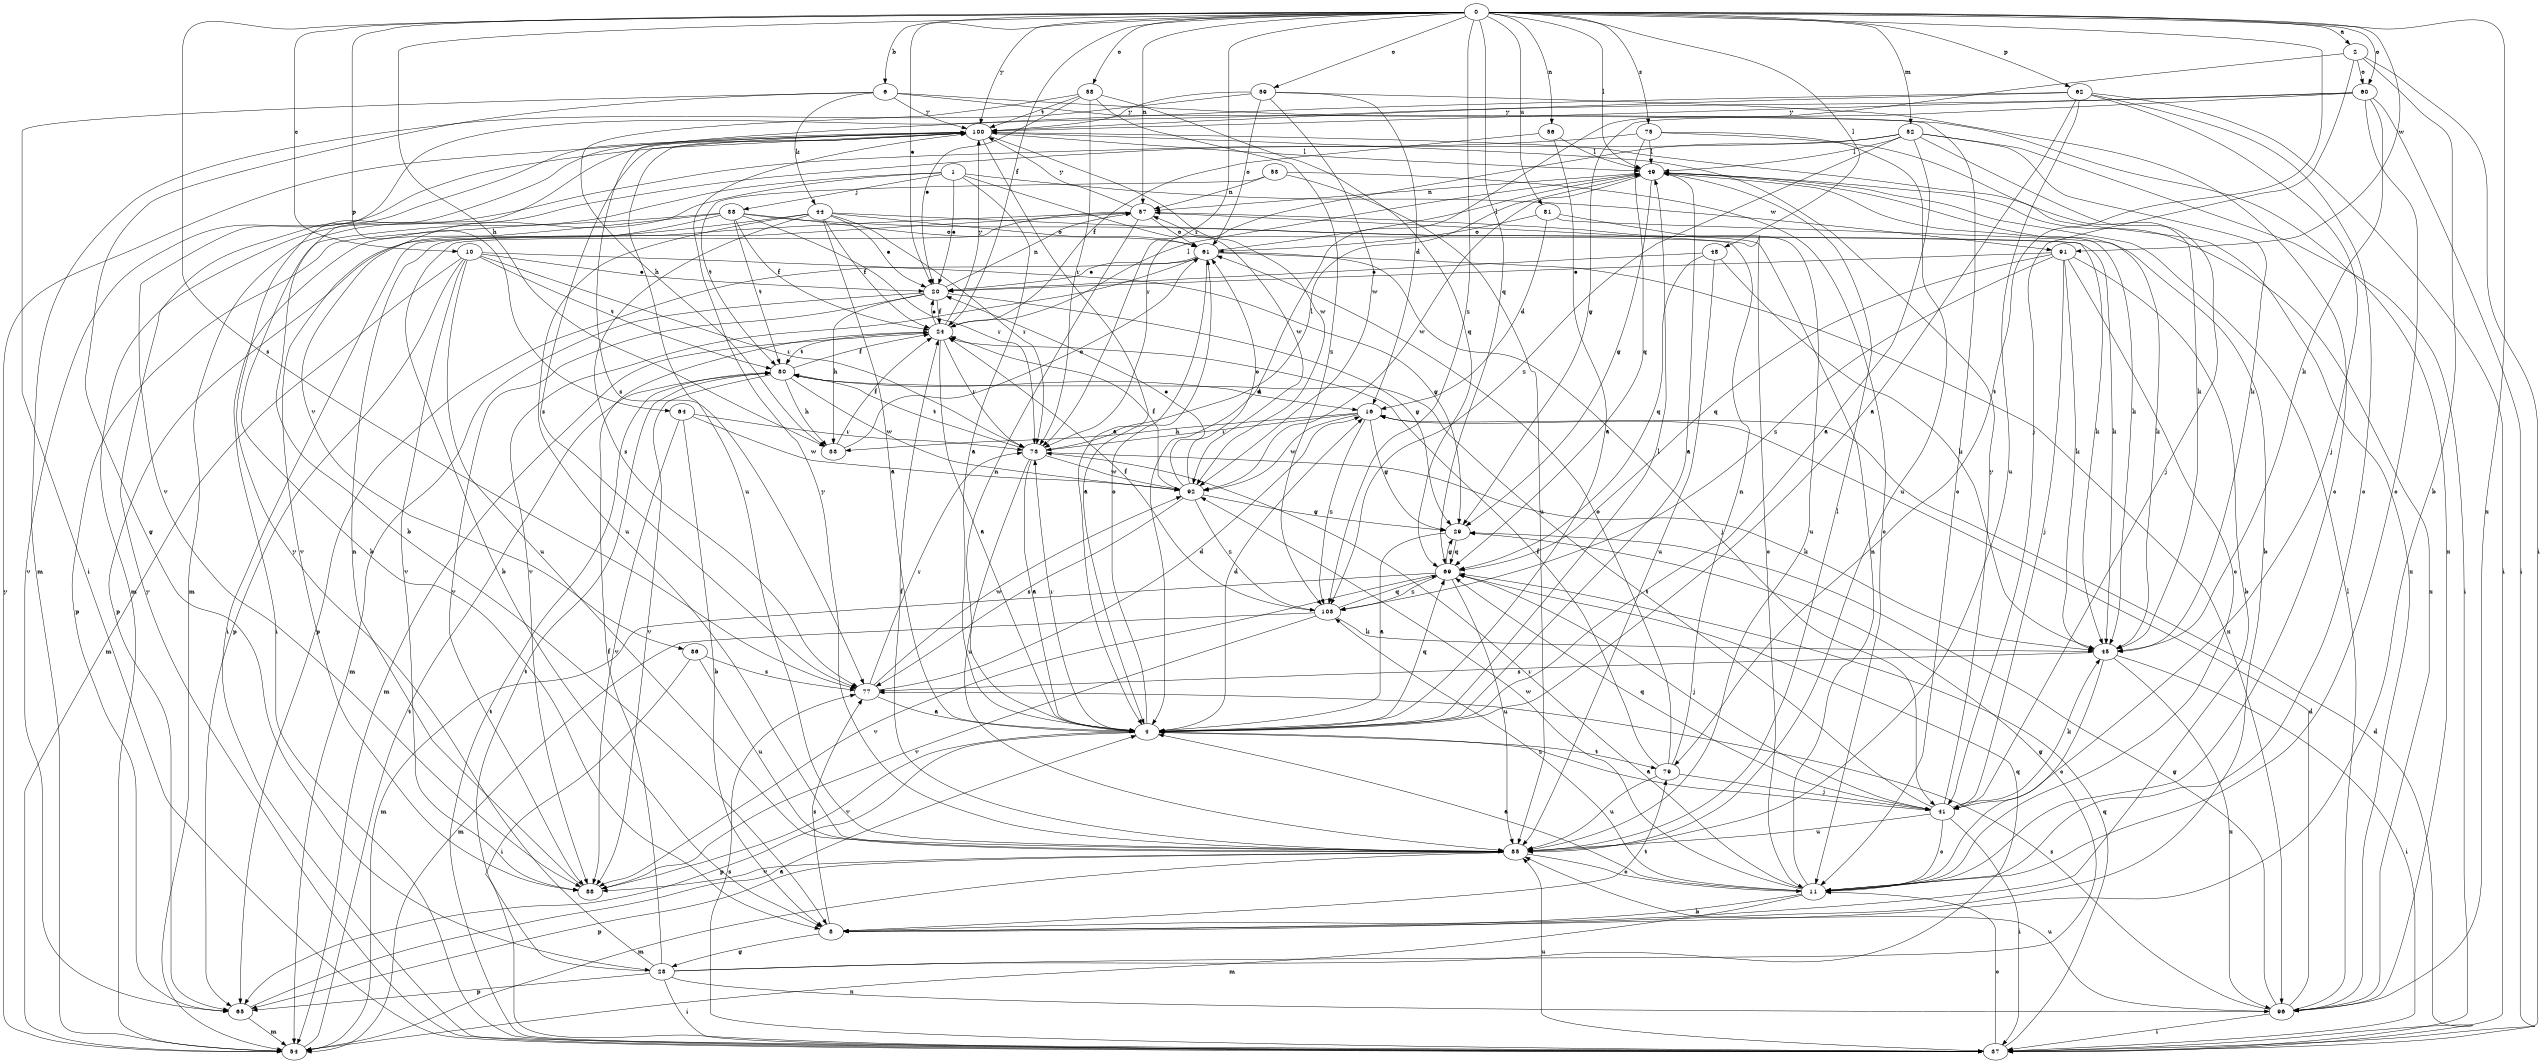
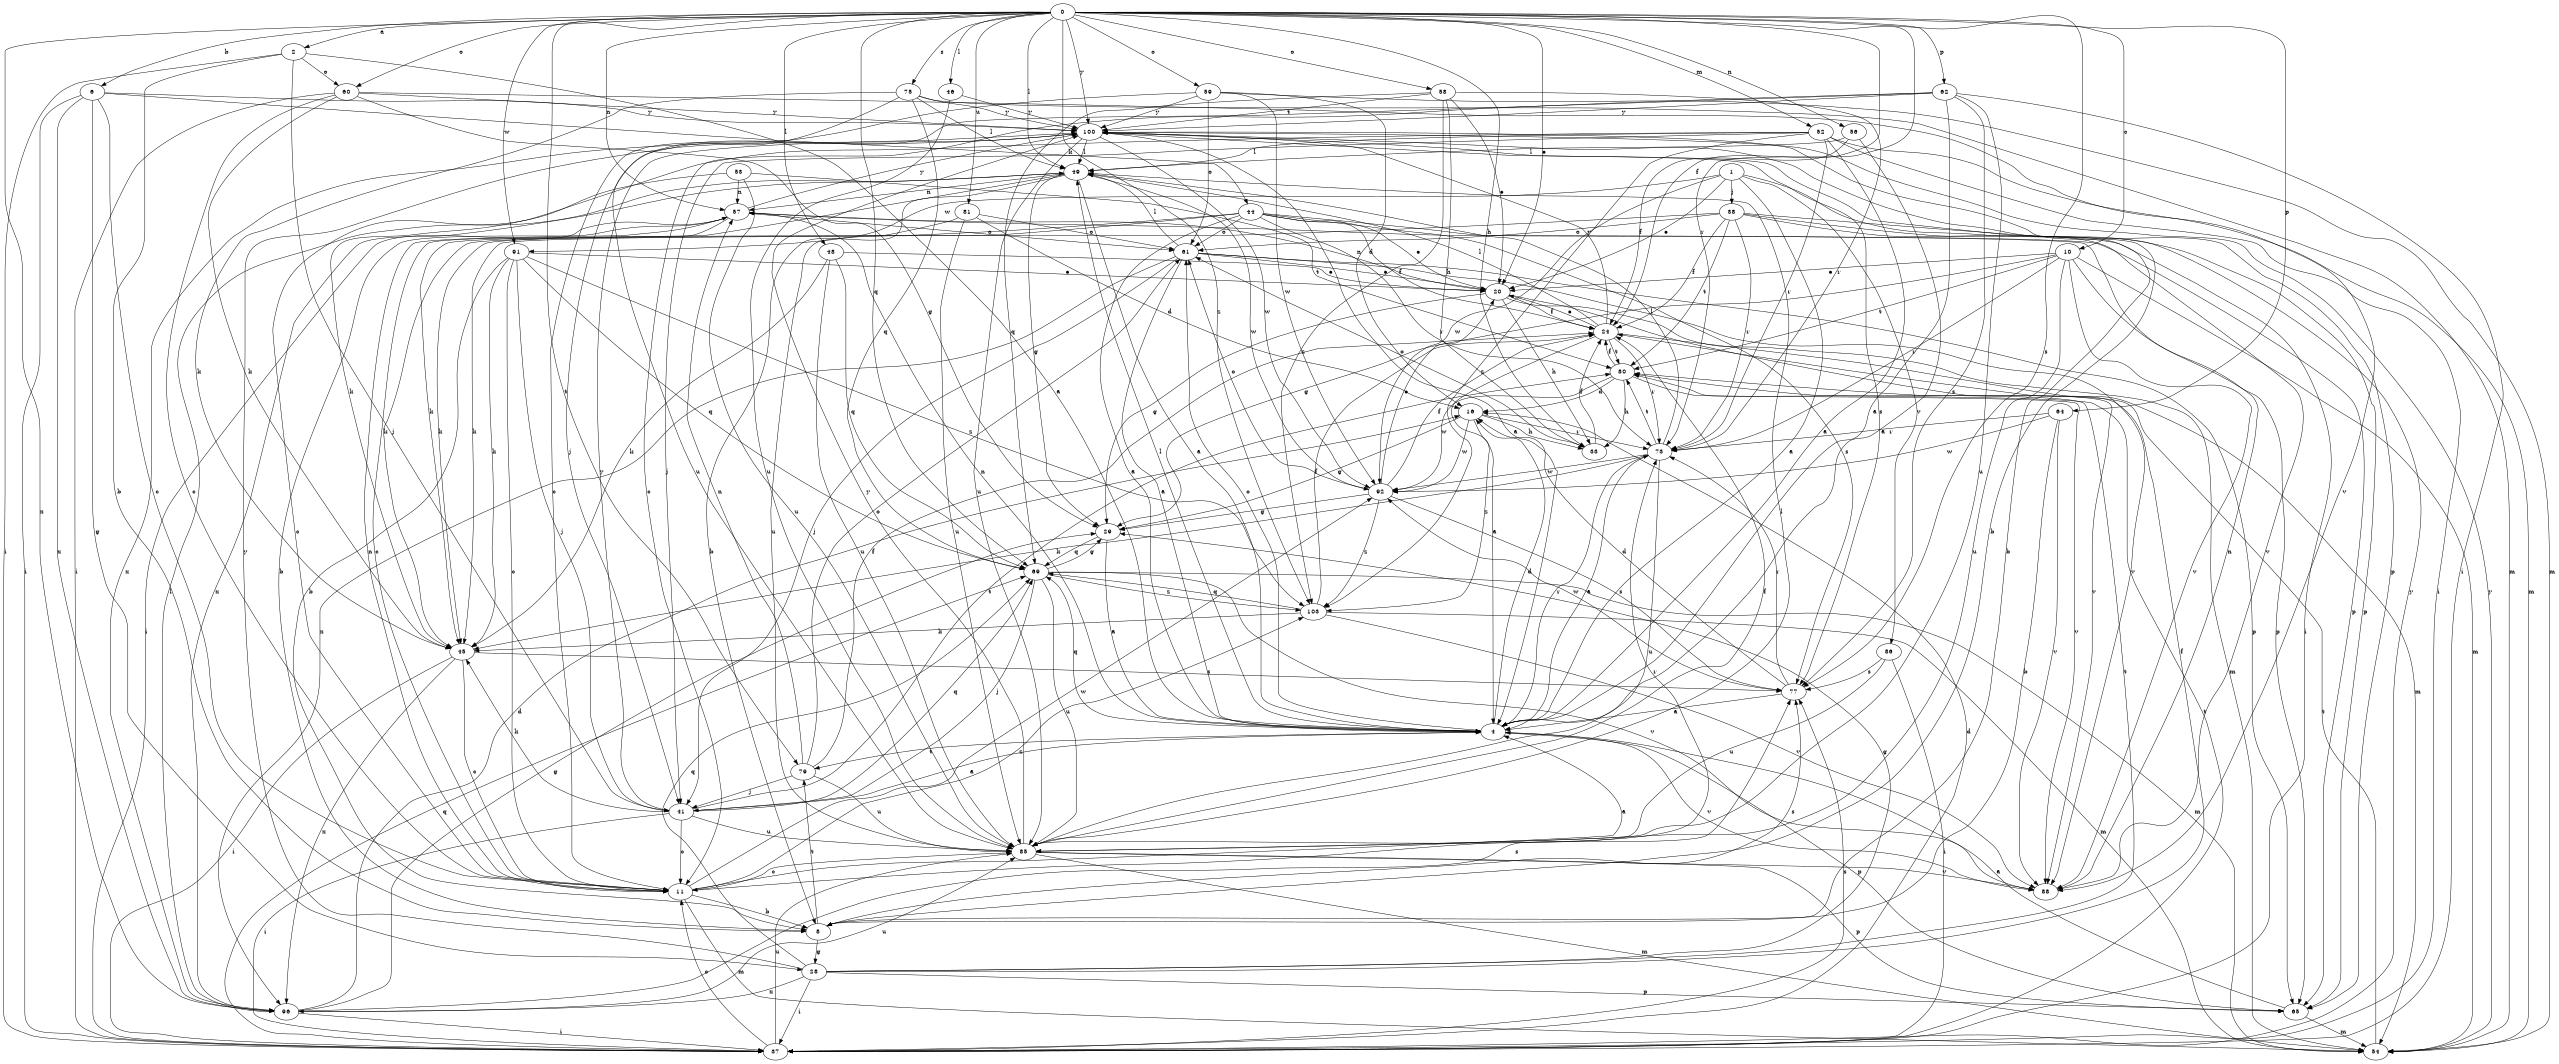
node "46": added
edge "75" -> "100": added, label "y"
edge "100" -> "65": label "v" -> "p"
